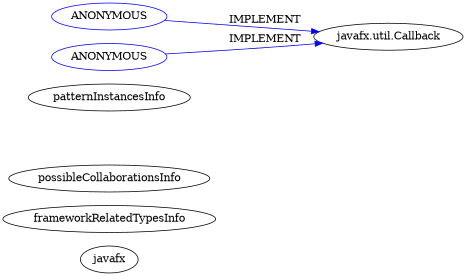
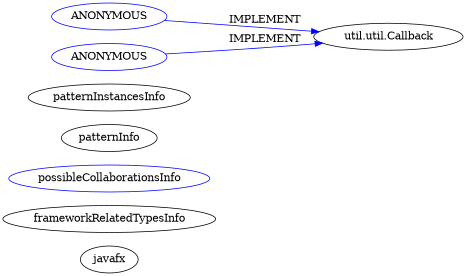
node "javafx.util.Callback": label "javafx.util.Callback" -> "util.util.Callback"
node "patternInfo": added
node "possibleCollaborationsInfo": color black -> blue
